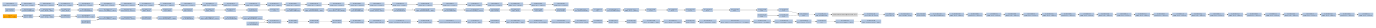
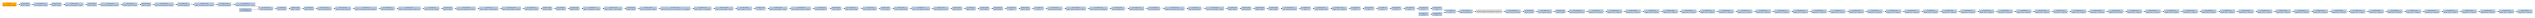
node "0x76d426db je 0x76d42b12": added
node "0x0000002e addb %al, (%eax)": added
edge "0x76d42662 movl 0x8(%ebp), %ebx" -> "0x76d42666 movl 0xc(%ebp), %esi": now "0x76d42662 movl 0x8(%ebp), %ebx" -> "0x76d42665 pushl %esi"
